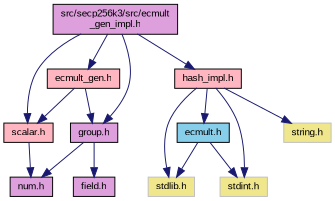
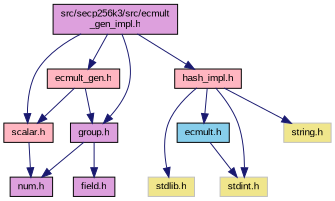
edge "ecmult.h" -> "stdlib.h": removed
